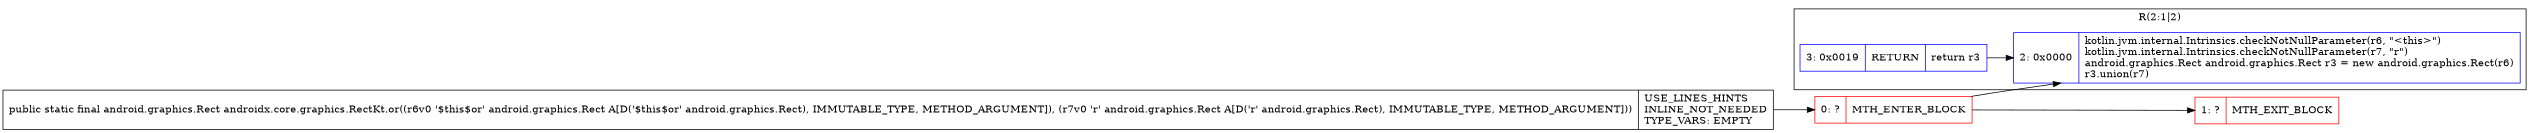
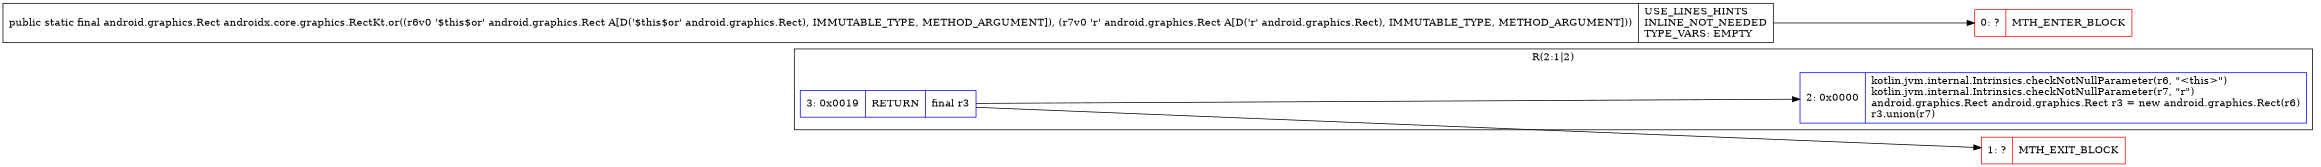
node "3: 0x0019": text "return r3" -> "final r3"
edge "0: ?" -> "2: 0x0000": removed
edge "0: ?" -> "1: ?": now "3: 0x0019" -> "1: ?"
